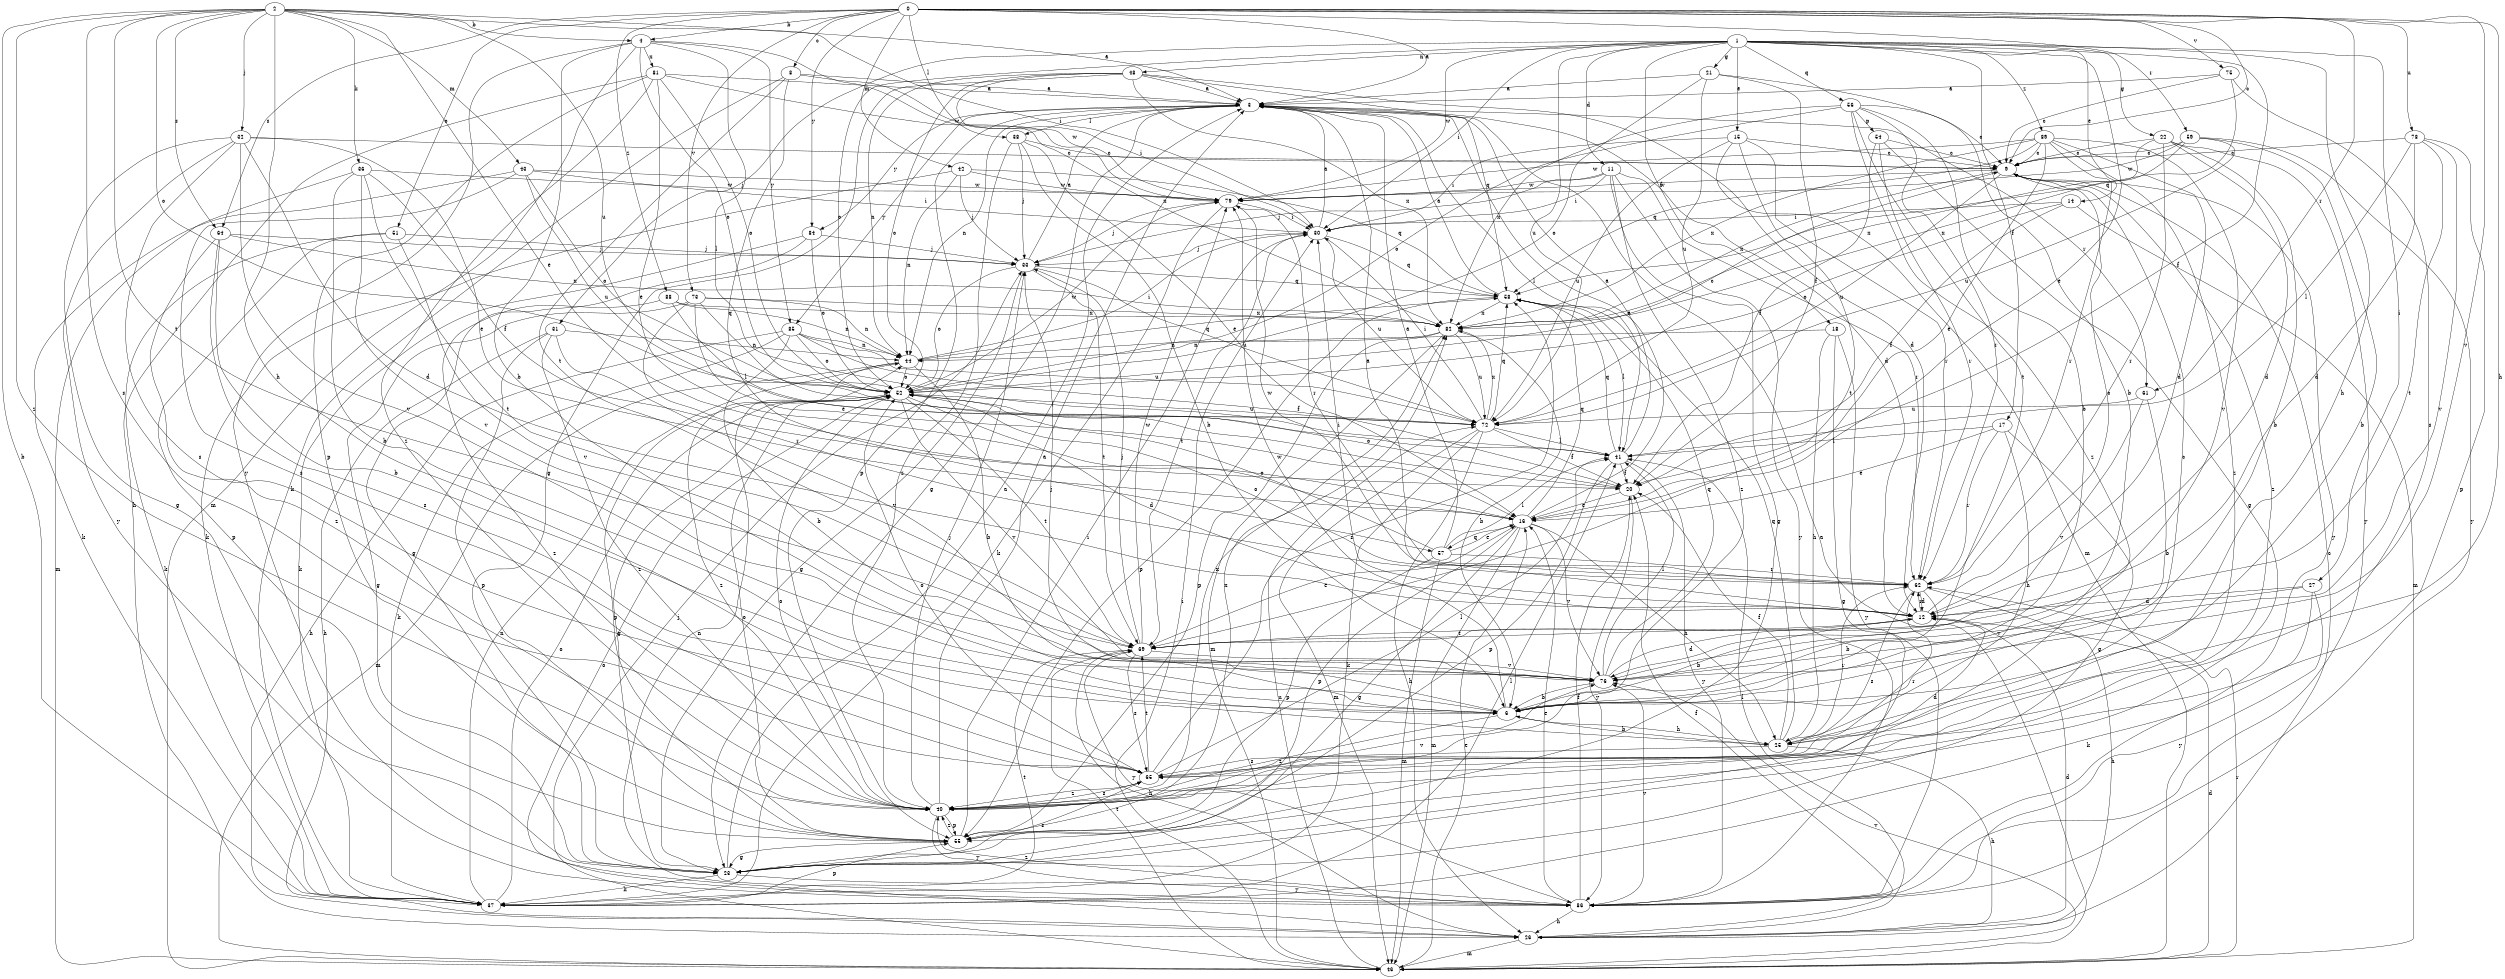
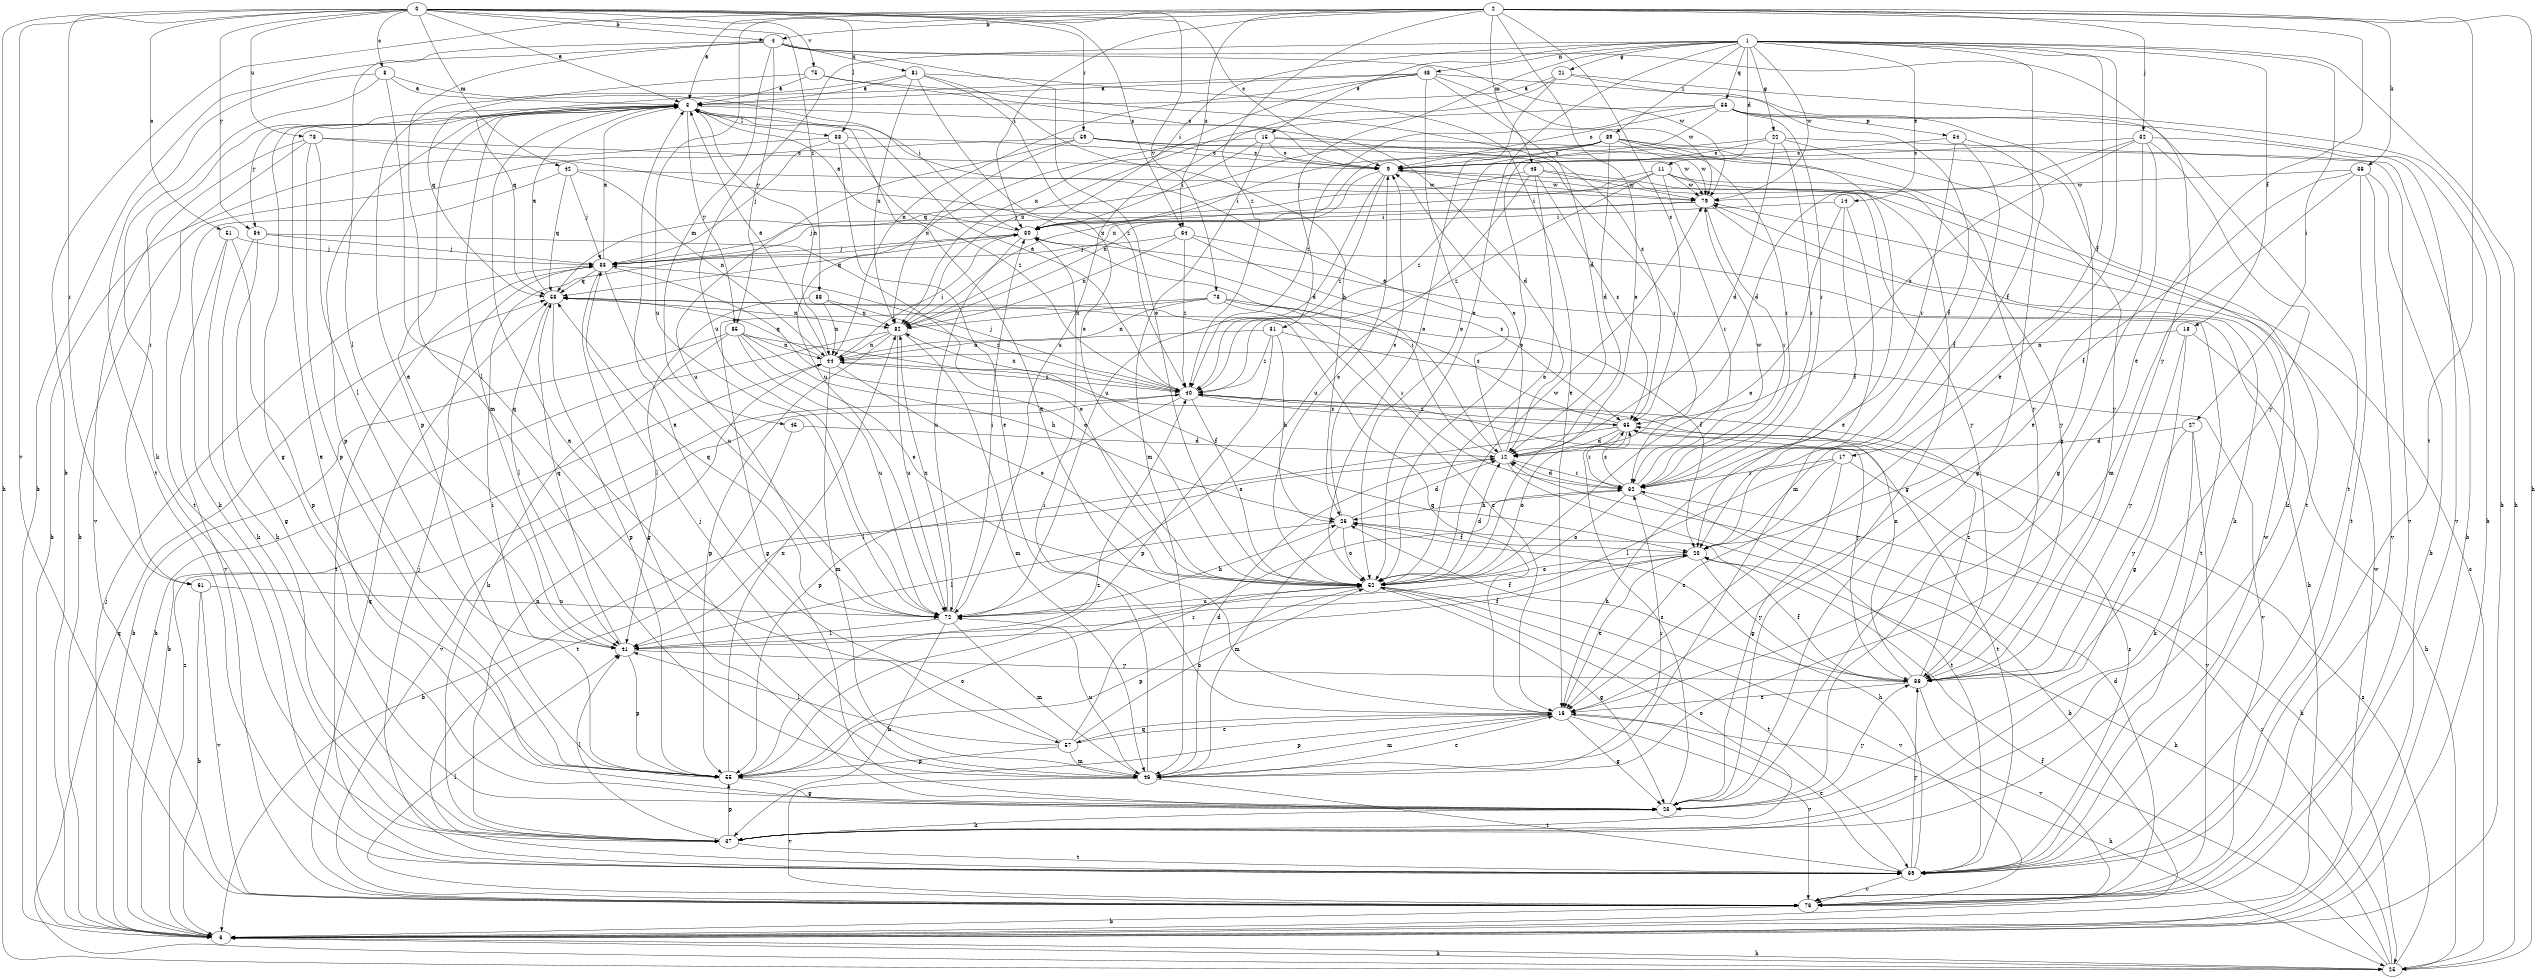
edge "44" -> "3": added, label "a"
node "45": added
edge "2" -> "37": now "2" -> "6"
